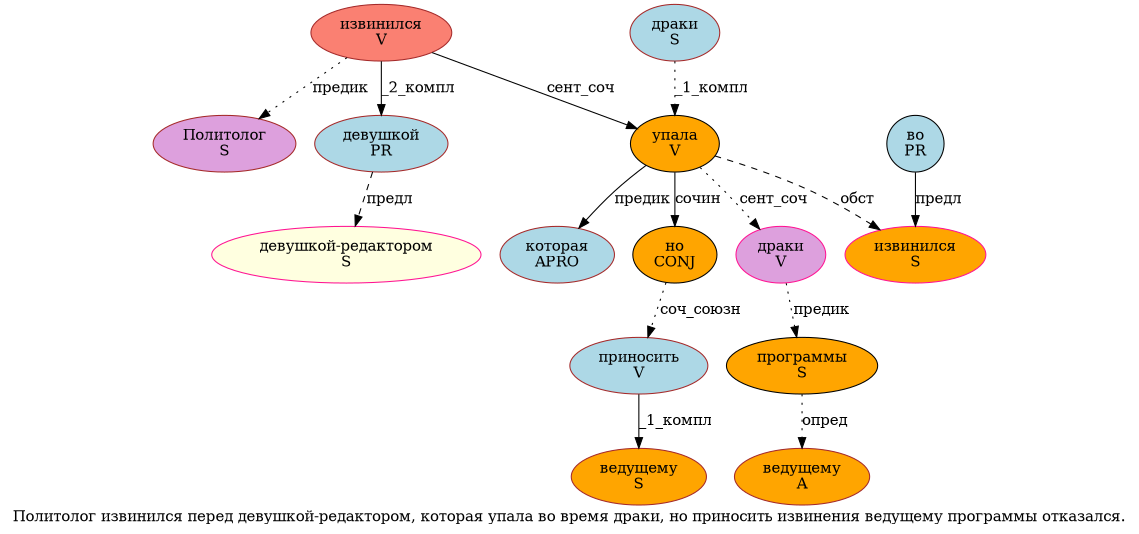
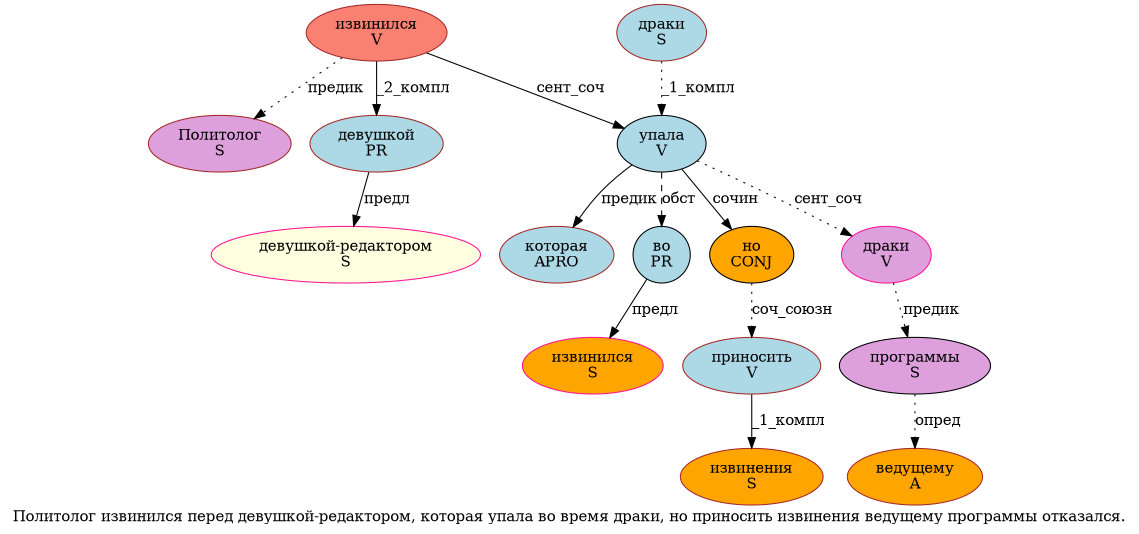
node "упала V": fillcolor orange -> lightblue
edge "упала V" -> "извинился S": now "упала V" -> "во PR"
edge "девушкой PR" -> "девушкой-редактором S": style dashed -> solid
node "программы S": fillcolor orange -> plum
node "ведущему S": label "ведущему S" -> "извинения S"
